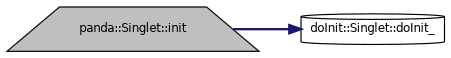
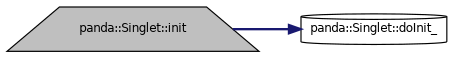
node "doInit::Singlet::doInit_": label "doInit::Singlet::doInit_" -> "panda::Singlet::doInit_"
